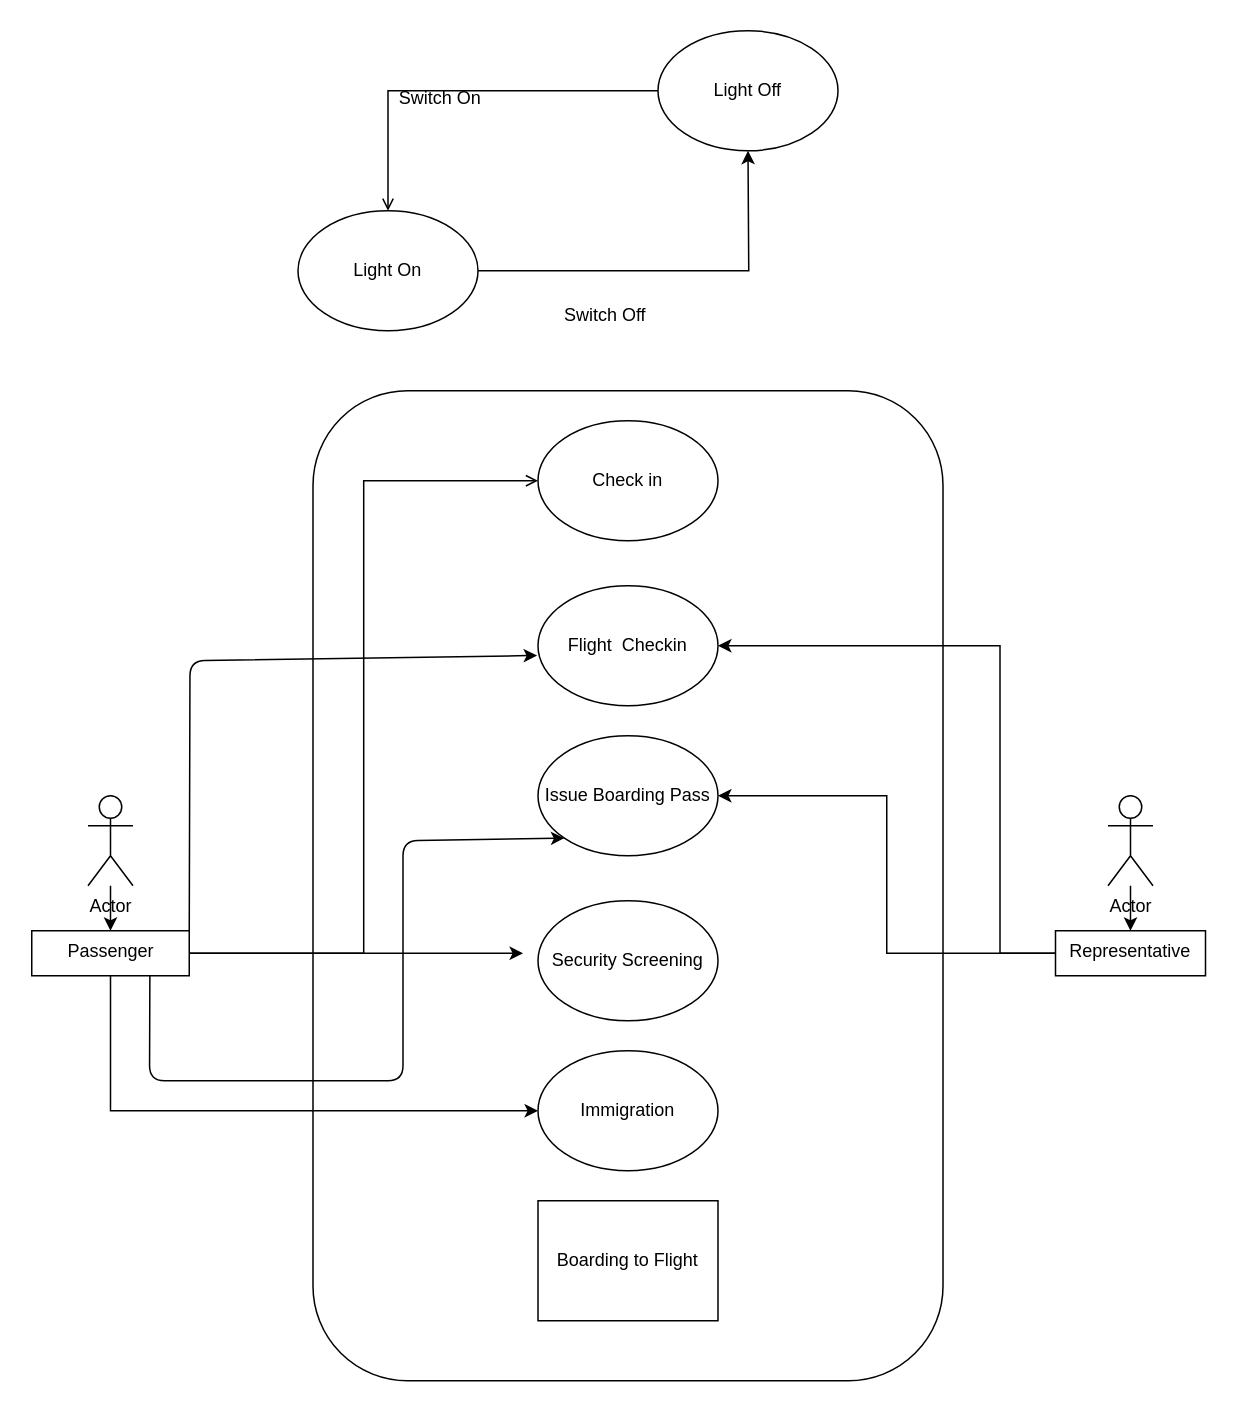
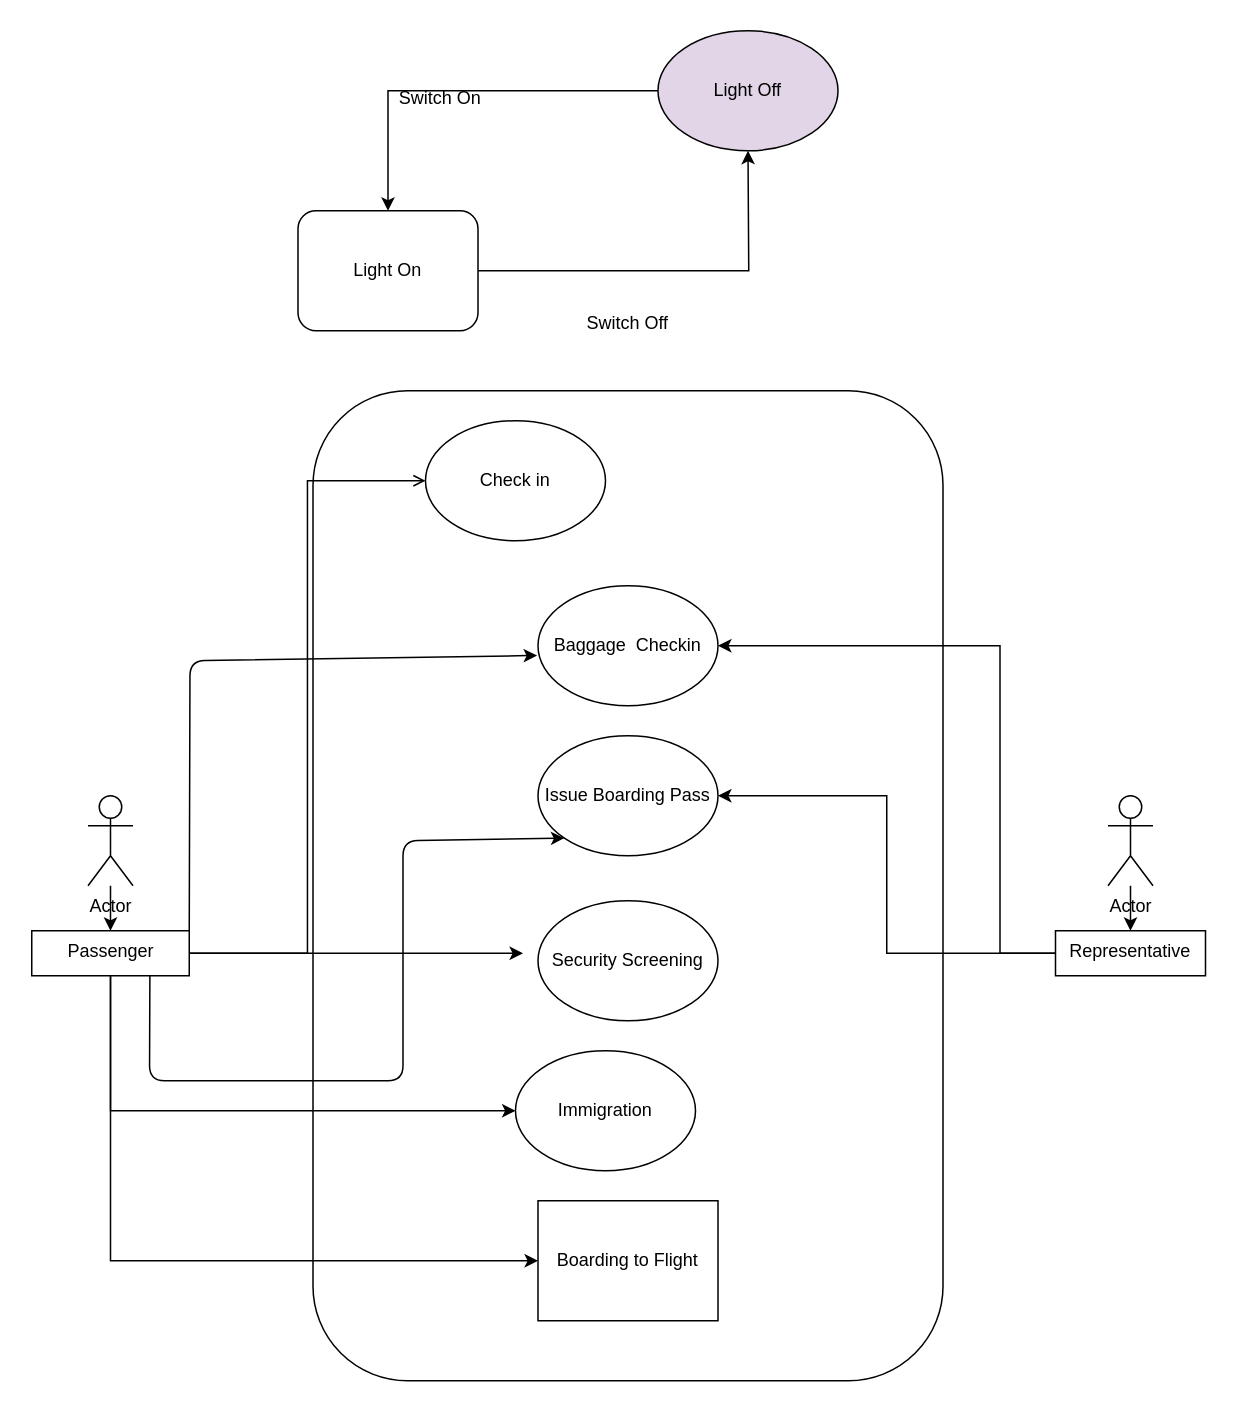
node "Light Off": fillcolor #ffffff -> #e1d5e7
edge "Light Off" -> "Light On": arrowhead open -> classic
node "Light On": shape ellipse -> rounded rectangle
node "Switch Off": moved (605, 316) -> (628, 323)
node "Check in": moved (628, 481) -> (515, 481)
node "Flight Checkin": label "Flight Checkin" -> "Baggage Checkin"
node "Immigration": moved (628, 1111) -> (605, 1111)
edge "Passenger" -> "Boarding to Flight": added
